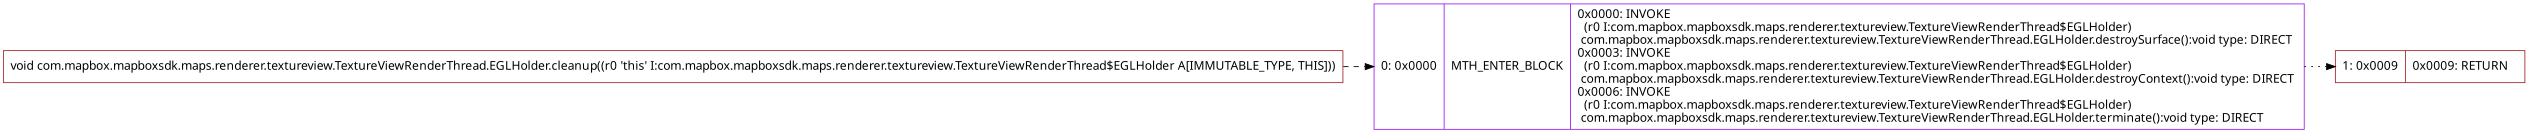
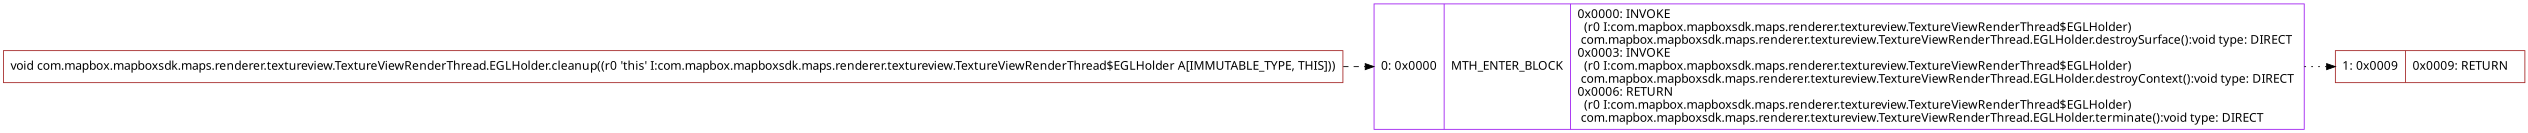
node "0: 0x0000": text "0x0006: INVOKE" -> "0x0006: RETURN"
